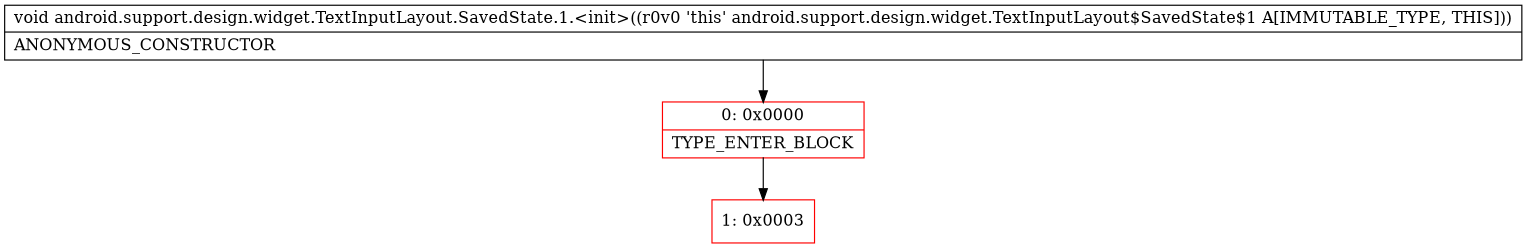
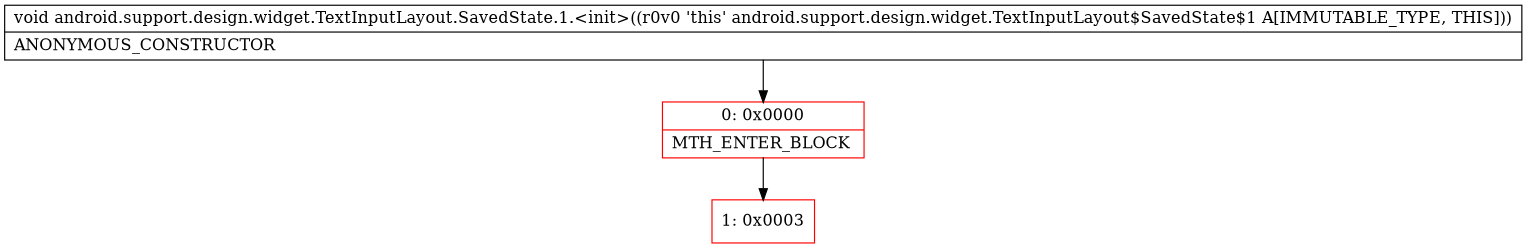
node "0: 0x0000": text "TYPE_ENTER_BLOCK" -> "MTH_ENTER_BLOCK"
